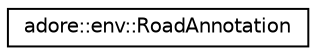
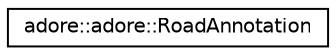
node "adore::env::RoadAnnotation": label "adore::env::RoadAnnotation" -> "adore::adore::RoadAnnotation"
